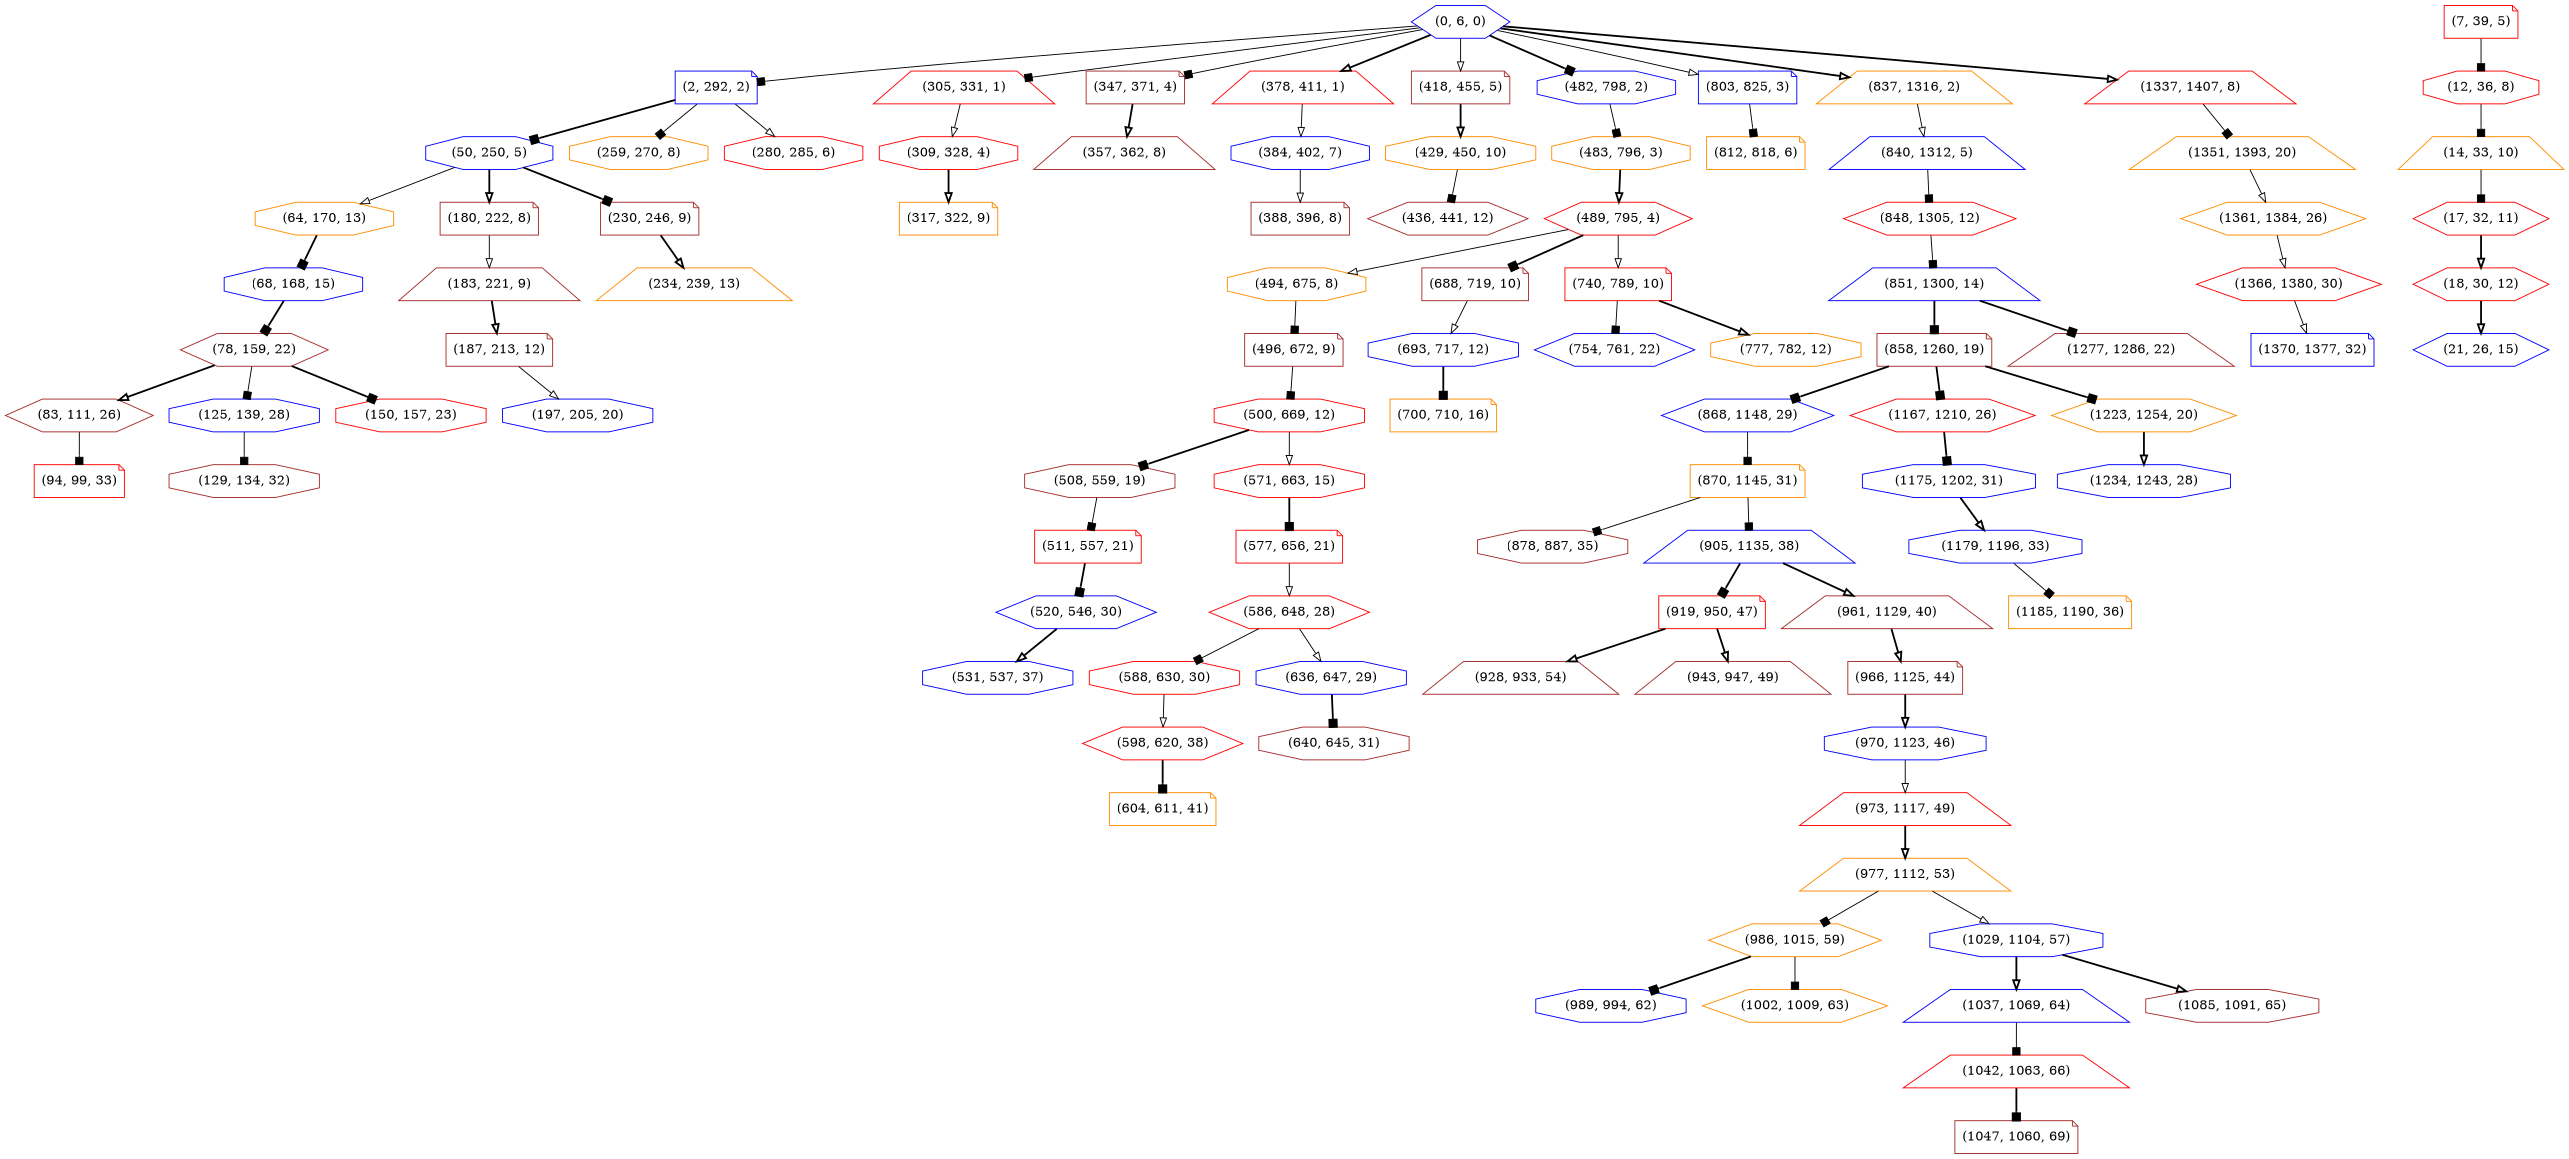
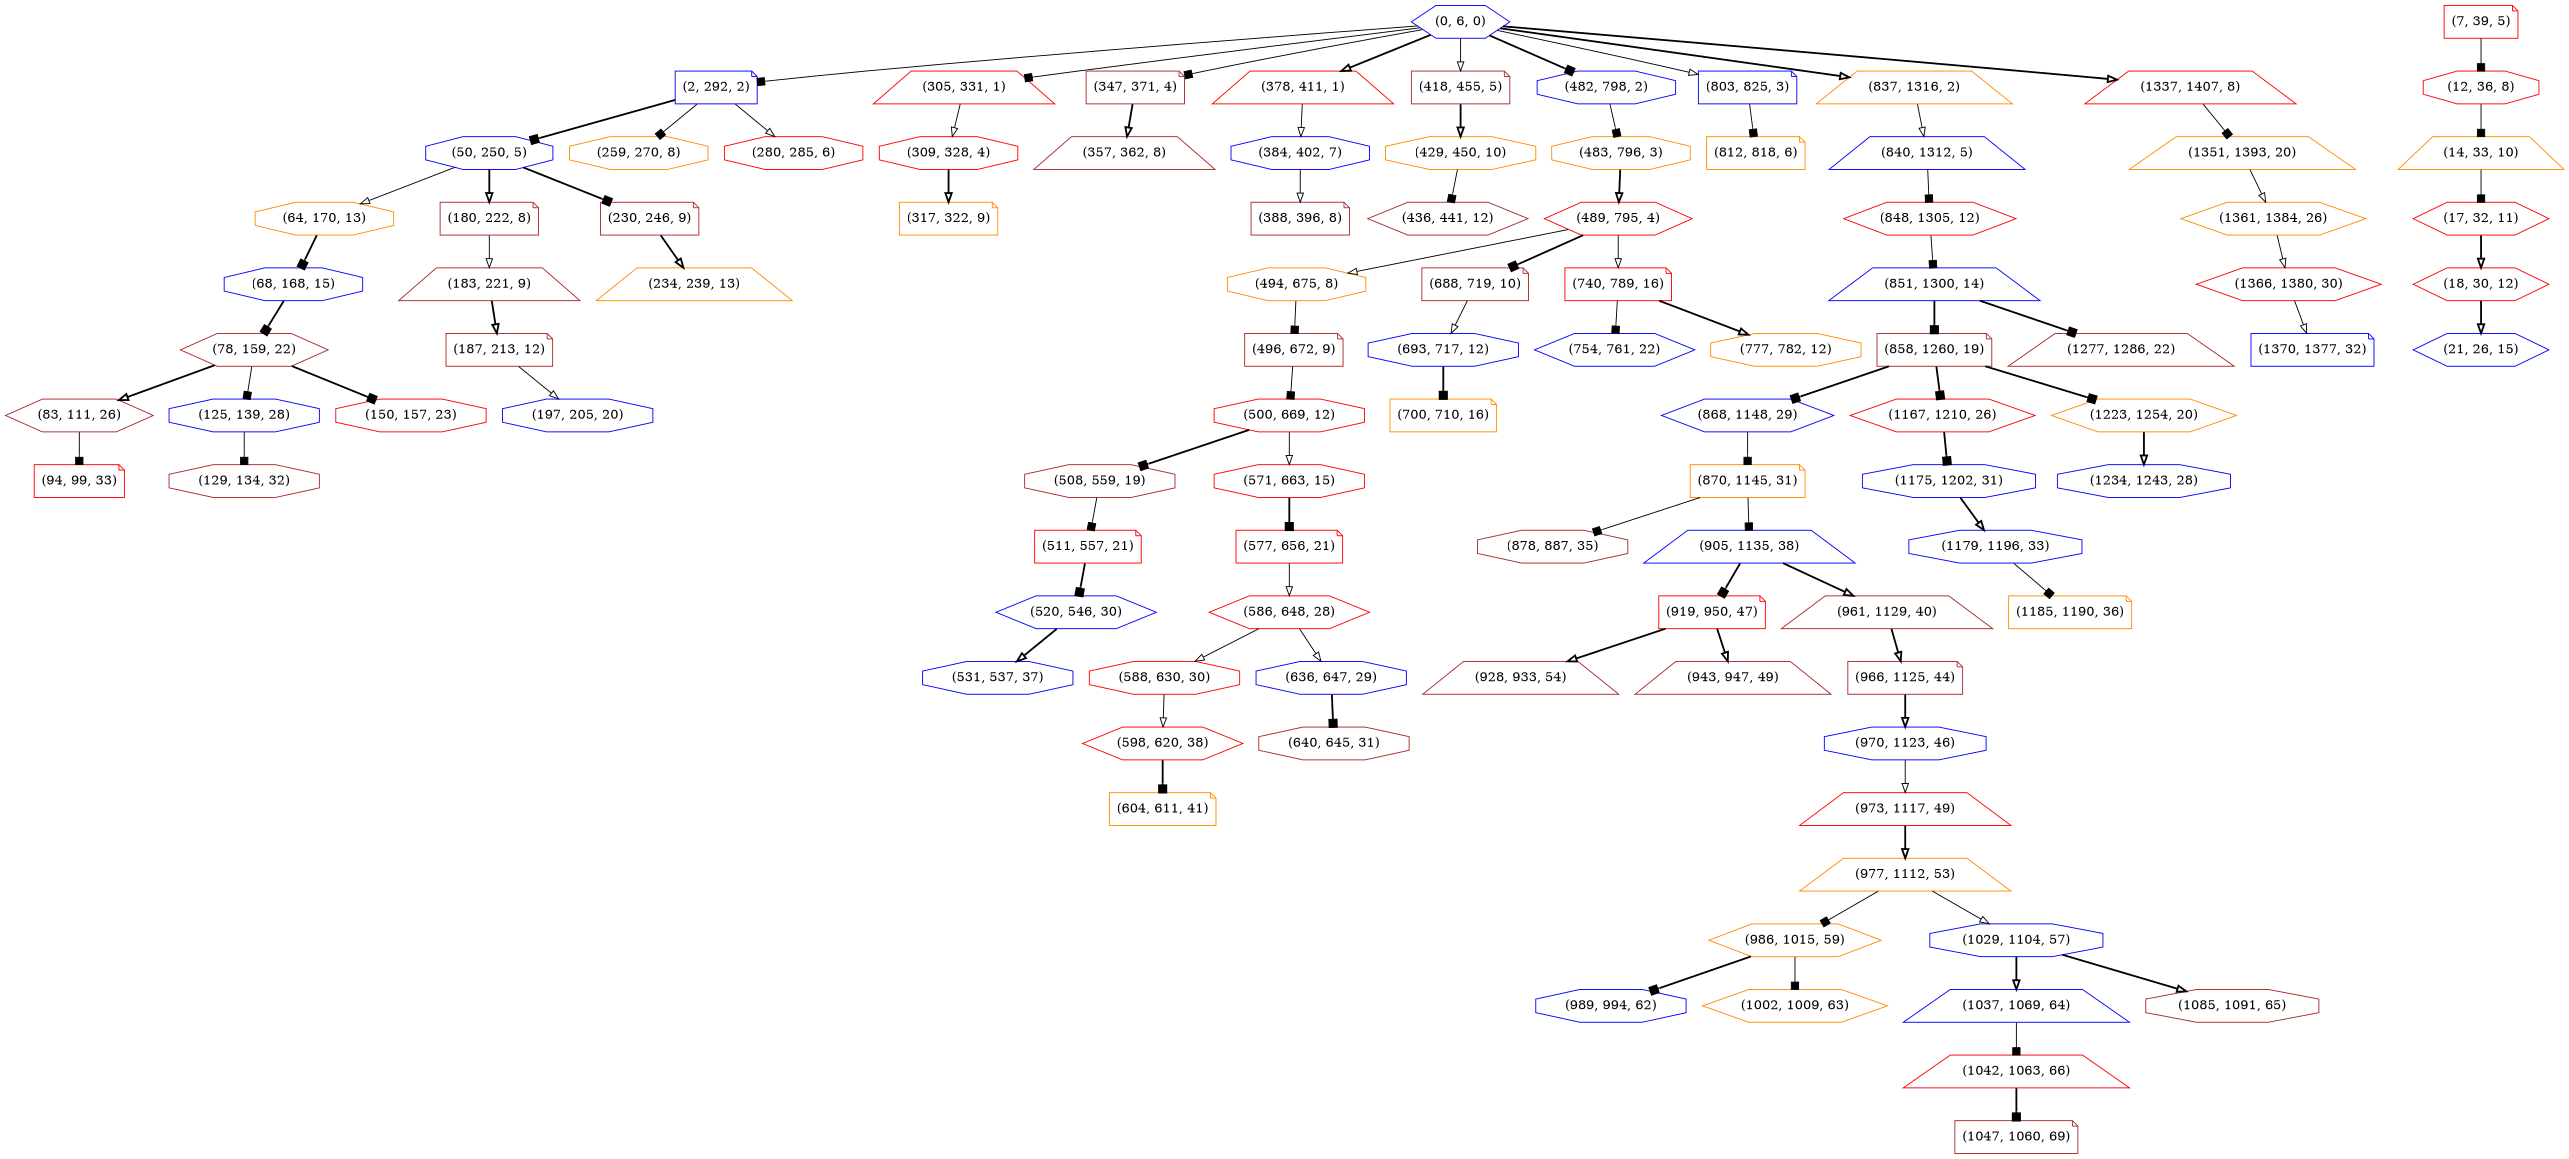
node "(740, 789, 10)": label "(740, 789, 10)" -> "(740, 789, 16)"
edge "(586, 648, 28)" -> "(588, 630, 30)": arrowhead box -> onormal
